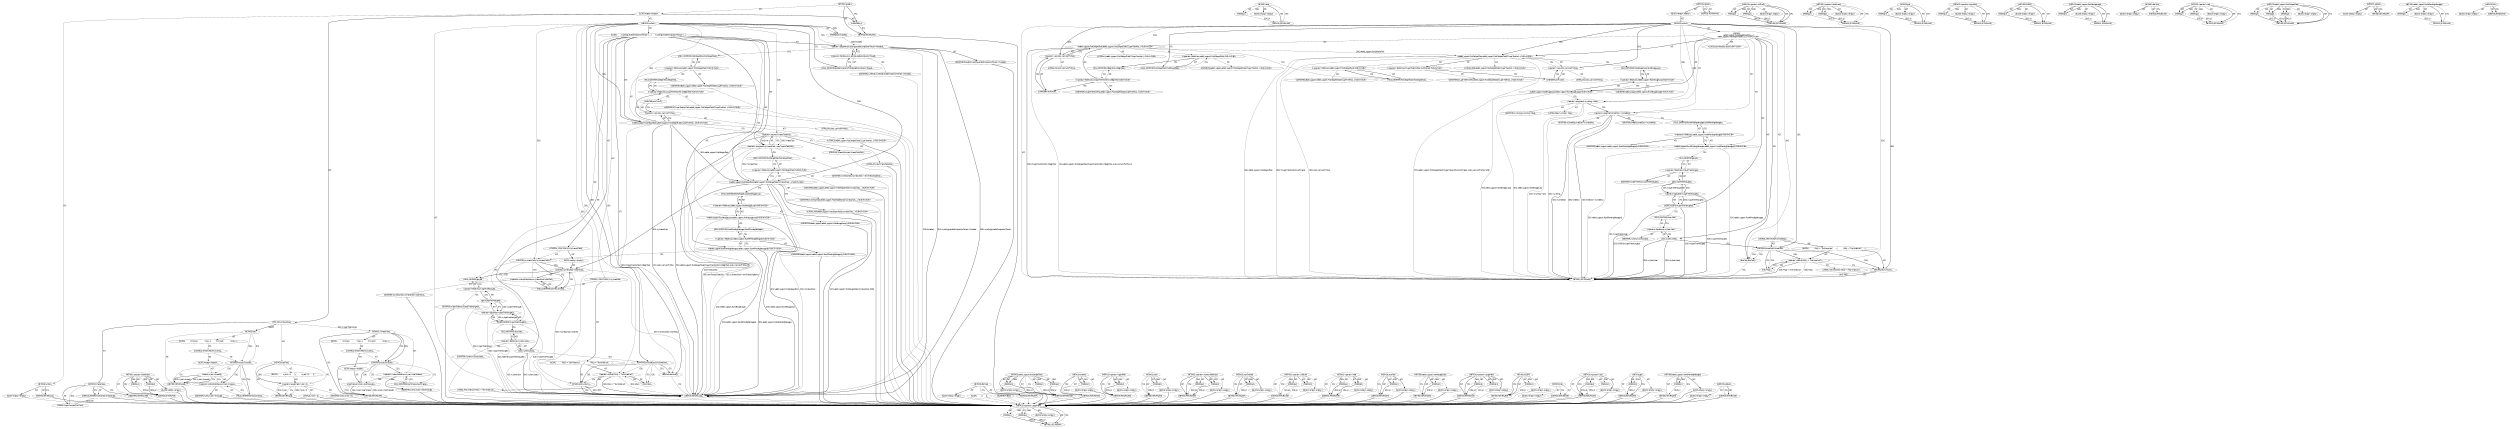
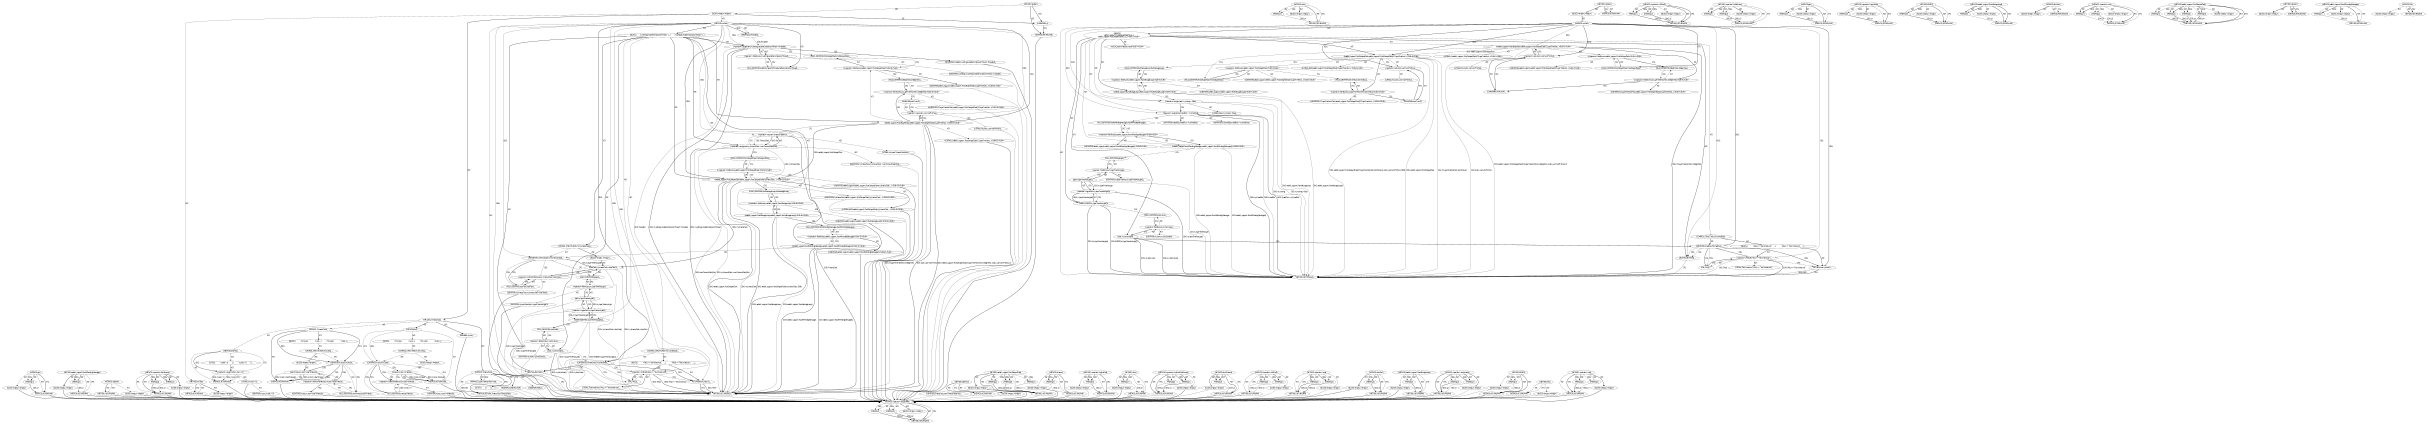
node "(PARAM,p4)": added
node "(FIELD_IDENTIFIER,testTimeout,testTimeout)": added
node "(IDENTIFIER,m_running,m_running = false)": removed
edge "(<operator>.new,new TimeoutTask(this))" -> "(IDENTIFIER,TimeoutTask,new TimeoutTask(this))": removed, label "AST:"
edge "(IDENTIFIER,m_timeoutTask,if (m_timeoutTask))" -> "(clearTest,m_timeoutTask->clearTest())": label "CDG: " -> "DDG: m_layerTreeHost.get()"
edge "(FIELD_IDENTIFIER,clearTest,clearTest)" -> "(clearTest,m_timeoutTask->clearTest())": now "(<operator>.indirectFieldAccess,m_timeoutTask->clearTest)" -> "(clearTest,m_timeoutTask->clearTest())"
edge "(CONTROL_STRUCTURE,IF,if (m_timedOut))" -> "(FIELD_IDENTIFIER,clearTest,clearTest)": now "(CONTROL_STRUCTURE,IF,if (m_timedOut))" -> "(IDENTIFIER,m_timedOut,if (m_timedOut))"
edge "(TYPE_DECL,TimeoutTask)" -> "(METHOD,Run)": label "ASSERT: " -> "AST: "
edge "(TYPE_DECL,TimeoutTask)" -> "(METHOD,~TimeoutTask)": label "DDG: m_layerTreeHost.get" -> "AST: "
node "(MEMBER,m_test)": added
edge "(METHOD,~TimeoutTask)" -> "(<operator>.indirectFieldAccess,m_test->clearTimeout)": now "(clearTimeout,m_test->clearTimeout())" -> "(<operator>.indirectFieldAccess,m_test->clearTimeout)"
edge "(METHOD,TimeoutTask)" -> "(MODIFIER,PUBLIC)": added, label "AST:"
edge "(METHOD,TimeoutTask)" -> "(BLOCK,{         },{         })": added, label "AST:"
edge "(FIELD_IDENTIFIER,timeout,timeout)" -> "(<operator>.indirectFieldAccess,m_test->timeout)": label "CFG: " -> "DDG: m_test = 0"
edge "(<operator>.assignment,m_test = 0)" -> "(IDENTIFIER,m_test,m_test = 0)": now "(LITERAL,0,m_test = 0)" -> "(IDENTIFIER,m_test,m_test = 0)"
edge "(METHOD_RETURN,TimeoutTask.TimeoutTask)" -> "(PARAM,CCLayerTreeHostTest* test)": reversed
